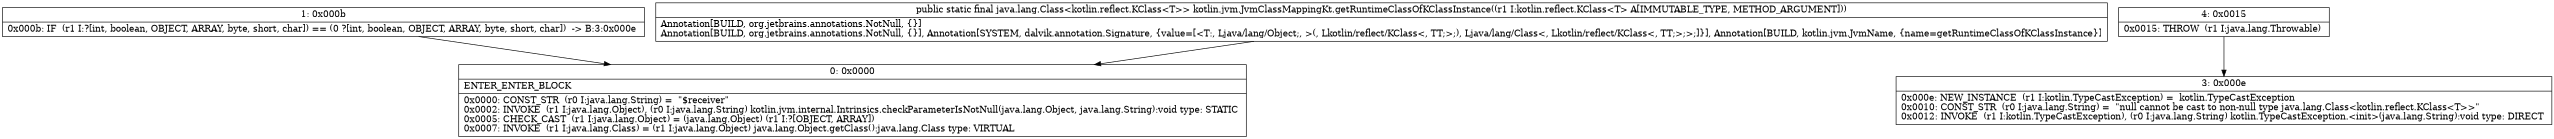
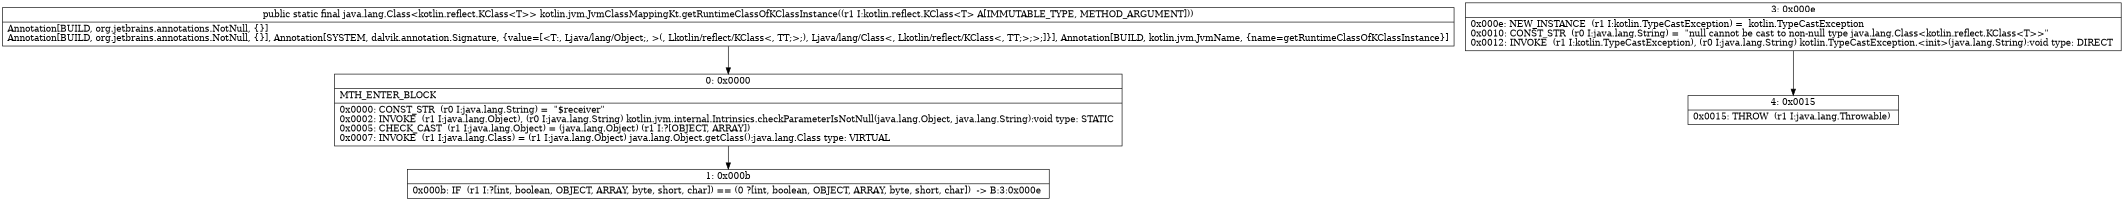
edge "1: 0x000b" -> "0: 0x0000": reversed
edge "4: 0x0015" -> "3: 0x000e": reversed
node "0: 0x0000": text "ENTER_ENTER_BLOCK" -> "MTH_ENTER_BLOCK"
